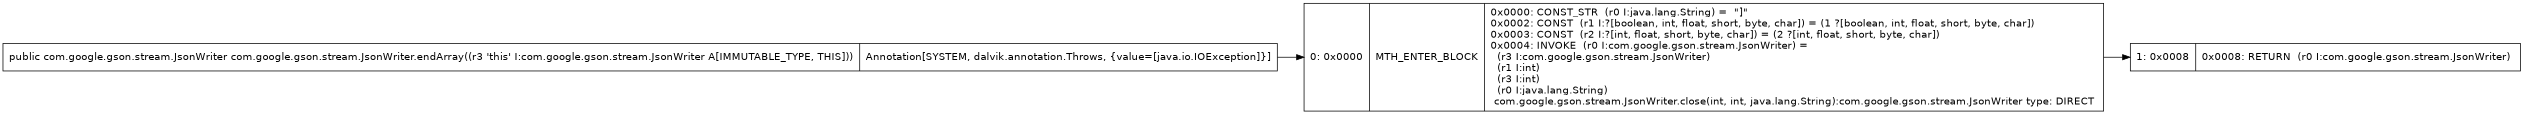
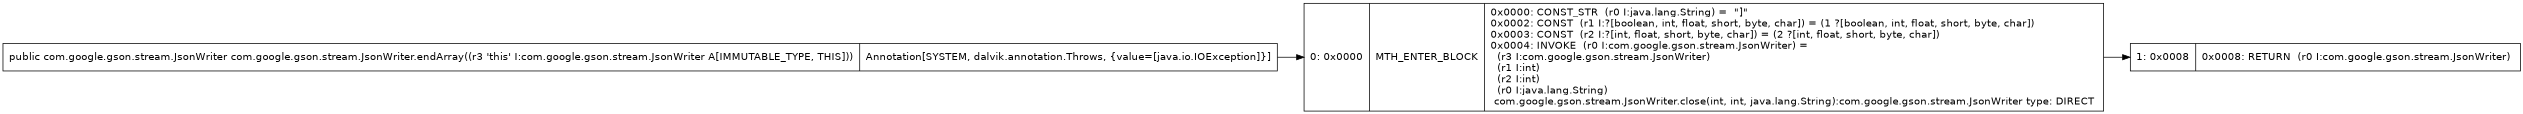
node "0: 0x0000": text "(r3 I:int)" -> "(r2 I:int)"
